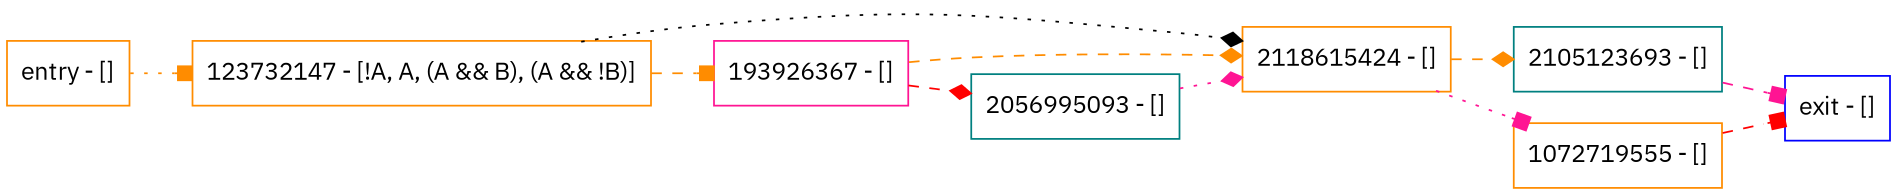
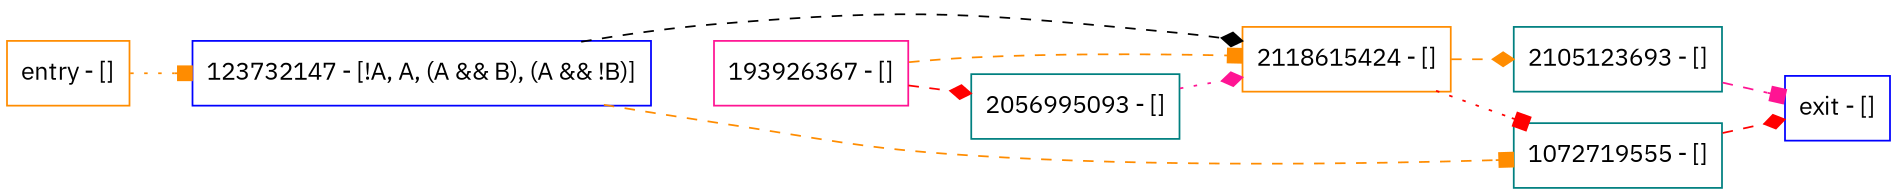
edge "123732147 - [!A, A, (A && B), (A && !B)]" -> "2118615424 - []": style dotted -> dashed
edge "193926367 - []" -> "2118615424 - []": arrowhead diamond -> box
node "123732147 - [!A, A, (A && B), (A && !B)]": color darkorange -> blue
edge "123732147 - [!A, A, (A && B), (A && !B)]" -> "193926367 - []": now "123732147 - [!A, A, (A && B), (A && !B)]" -> "1072719555 - []"
edge "2118615424 - []" -> "1072719555 - []": color deeppink -> red
edge "1072719555 - []" -> "exit - []": arrowhead box -> diamond
node "1072719555 - []": color darkorange -> teal
